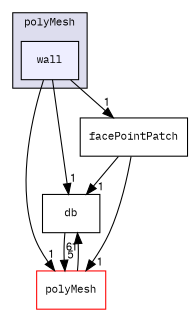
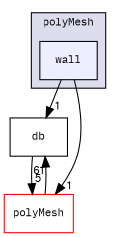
node "facePointPatch": removed
